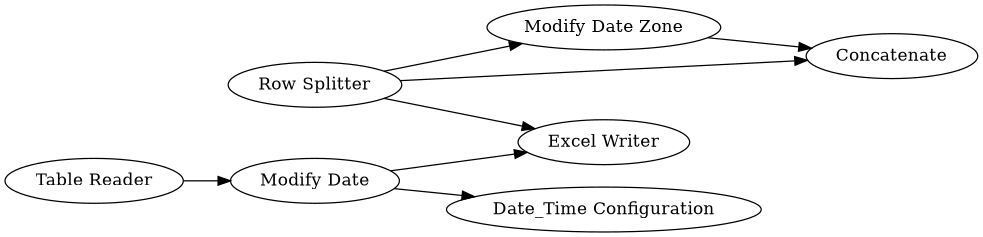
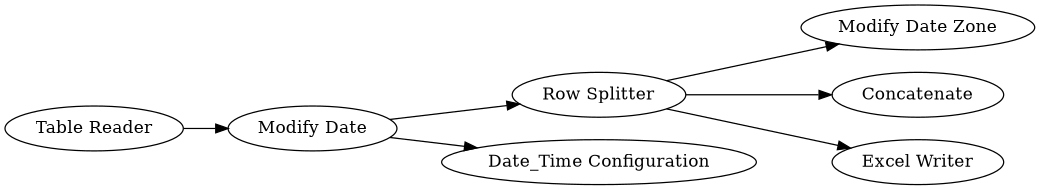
edge "Modify Date Zone" -> "Concatenate": removed
edge "Modify Date" -> "Excel Writer": now "Modify Date" -> "Row Splitter"
